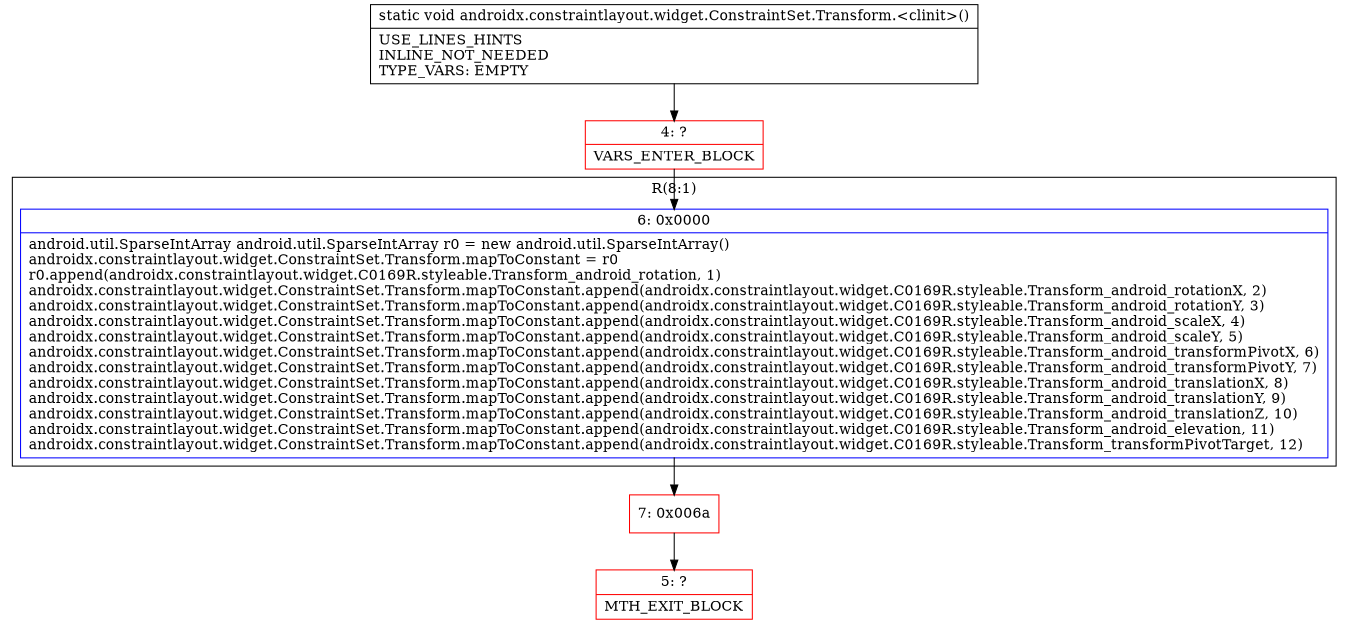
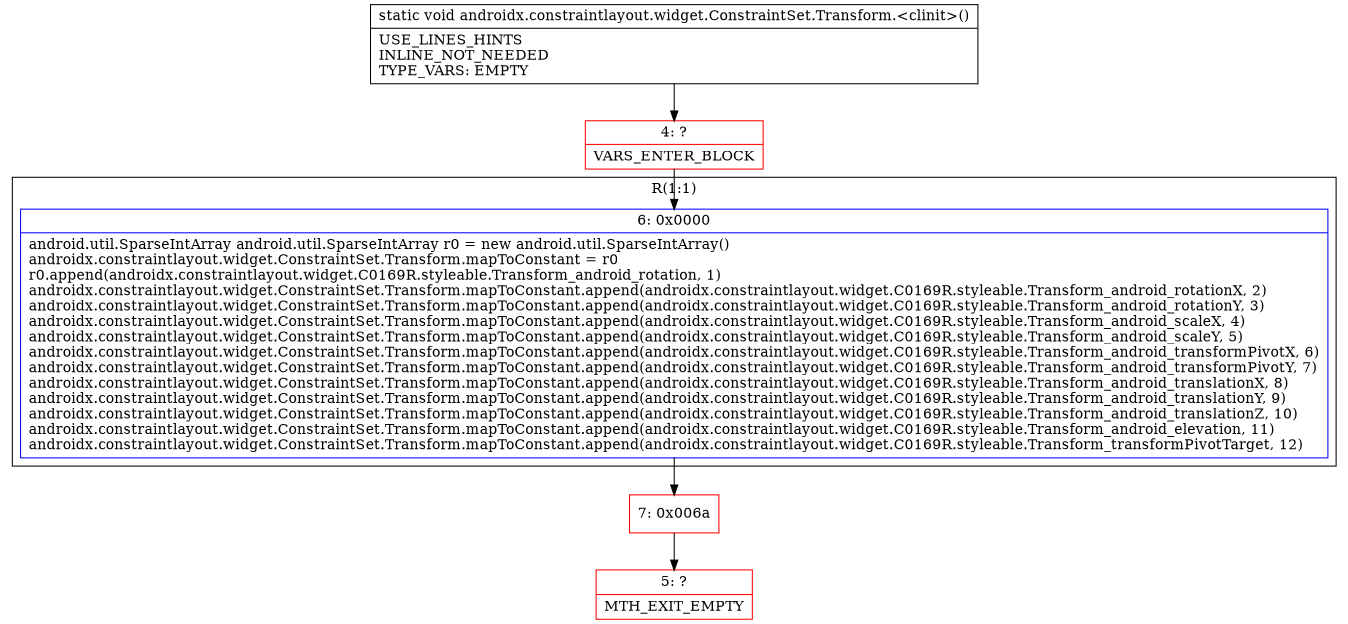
cluster "R(8:1)": label "R(8:1)" -> "R(1:1)"
node "5: ?": text "MTH_EXIT_BLOCK" -> "MTH_EXIT_EMPTY"
